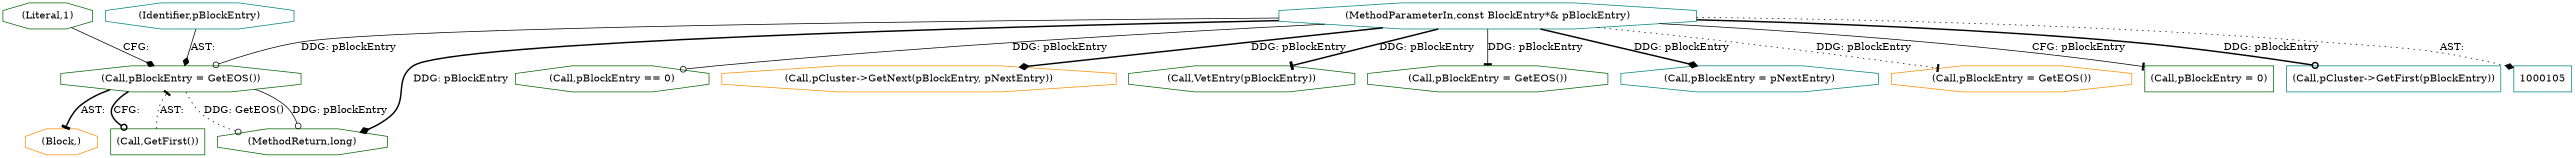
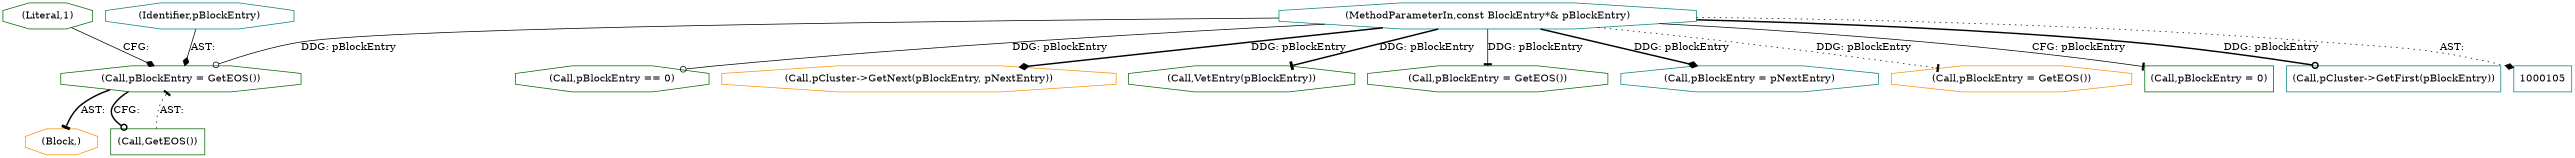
node "(Call,GetFirst())": label "(Call,GetFirst())" -> "(Call,GetEOS())"
node "(MethodReturn,long)": removed
